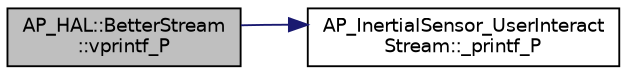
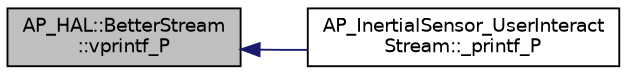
edge "AP_HAL::BetterStream ::vprintf_P" -> "AP_InertialSensor_UserInteract Stream::_printf_P": reversed
